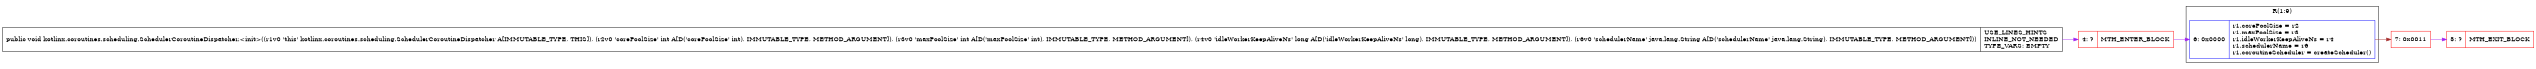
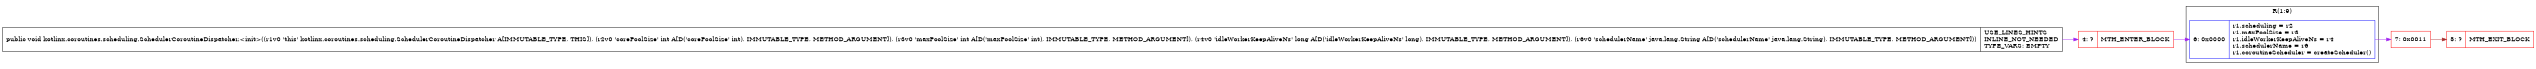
node "6: 0x0000": text "r1.corePoolSize = r2" -> "r1.scheduling = r2"
edge "6: 0x0000" -> "7: 0x0011": color brown -> purple
edge "7: 0x0011" -> "5: ?": color purple -> brown
